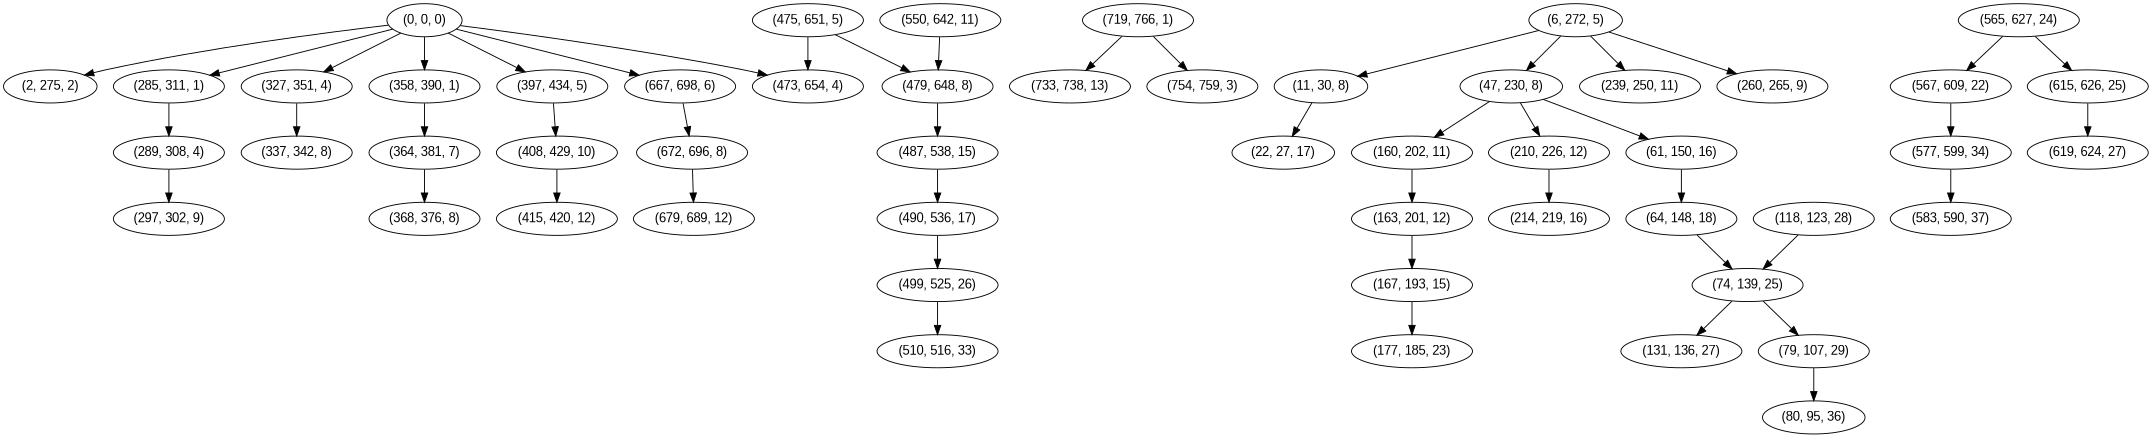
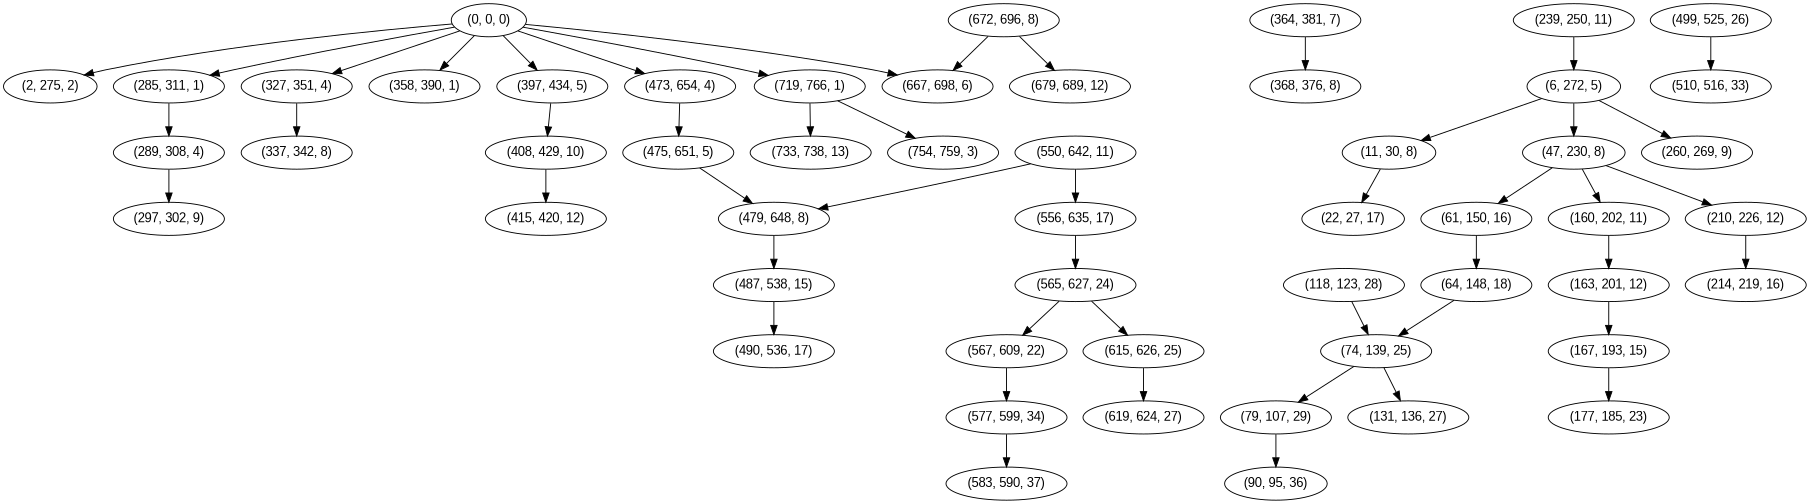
edge "(0, 0, 0)" -> "(719, 766, 1)": added
edge "(475, 651, 5)" -> "(473, 654, 4)": reversed
edge "(6, 272, 5)" -> "(239, 250, 11)": reversed
node "(260, 265, 9)": label "(260, 265, 9)" -> "(260, 269, 9)"
edge "(358, 390, 1)" -> "(364, 381, 7)": removed
edge "(667, 698, 6)" -> "(672, 696, 8)": reversed
node "(556, 635, 17)": added
edge "(490, 536, 17)" -> "(499, 525, 26)": removed
node "(80, 95, 36)": label "(80, 95, 36)" -> "(90, 95, 36)"
